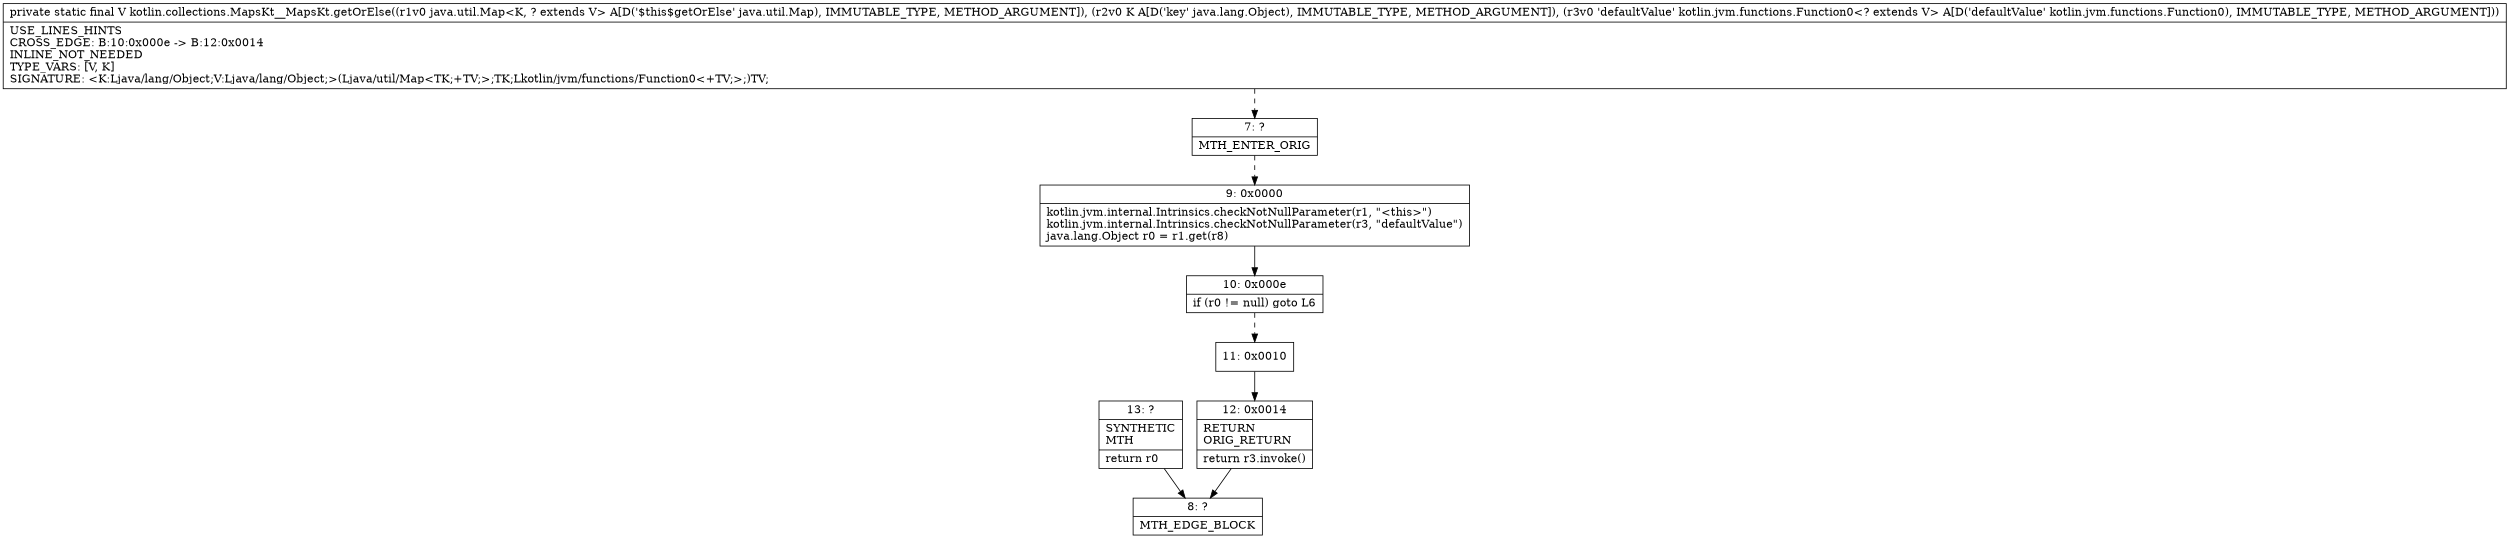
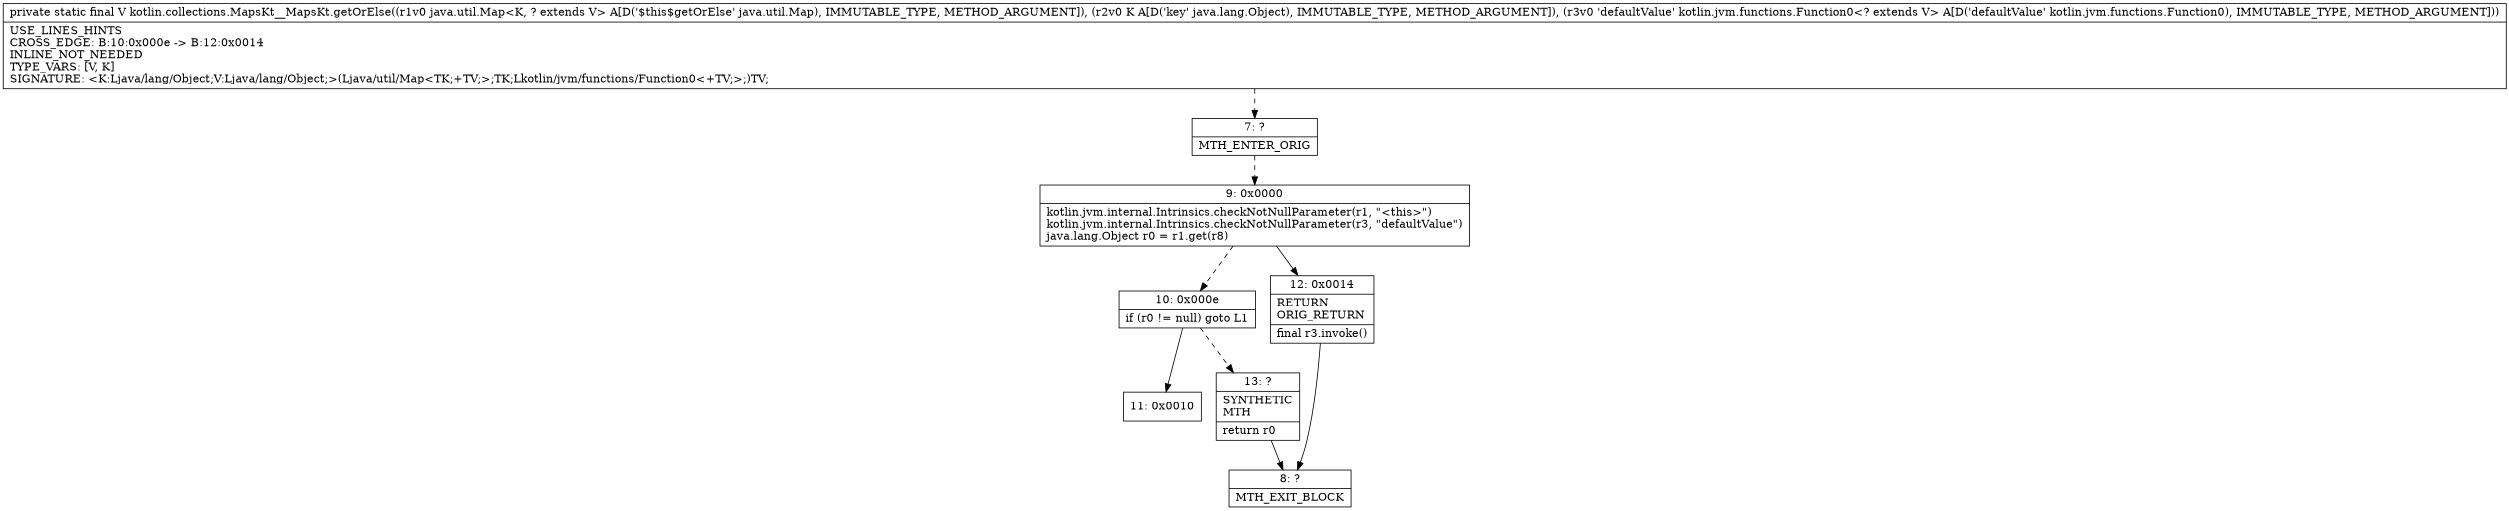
edge "9: 0x0000" -> "10: 0x000e": style solid -> dashed
node "10: 0x000e": text "if (r0 != null) goto L6" -> "if (r0 != null) goto L1"
edge "10: 0x000e" -> "11: 0x0010": style dashed -> solid
edge "10: 0x000e" -> "13: ?": added
edge "11: 0x0010" -> "12: 0x0014": now "9: 0x0000" -> "12: 0x0014"
node "12: 0x0014": text "return r3.invoke()" -> "final r3.invoke()"
node "8: ?": text "MTH_EDGE_BLOCK" -> "MTH_EXIT_BLOCK"
